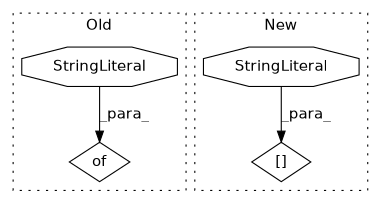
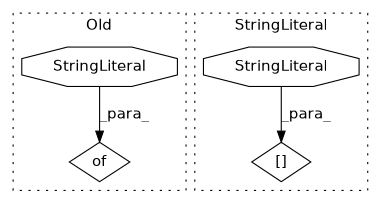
cluster "New": label "New" -> "StringLiteral"
